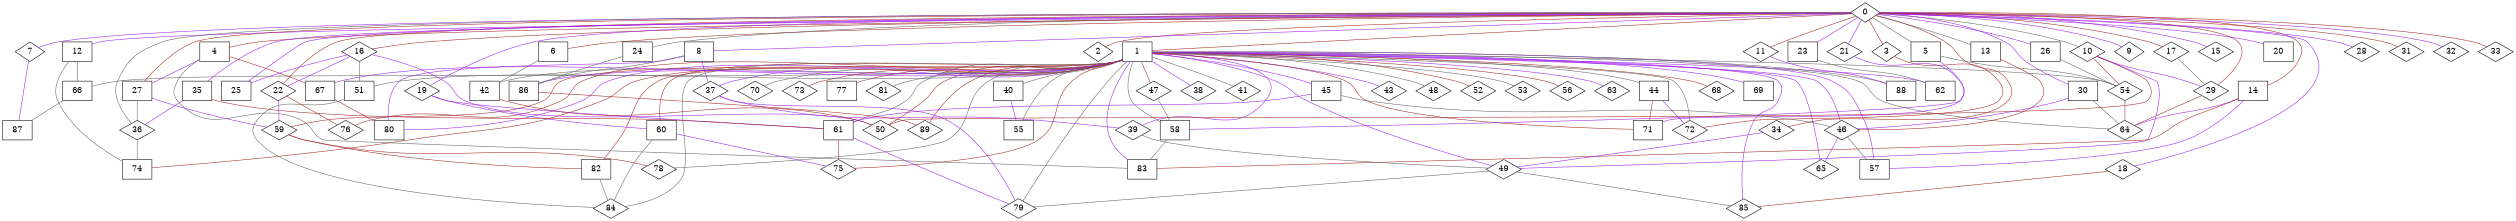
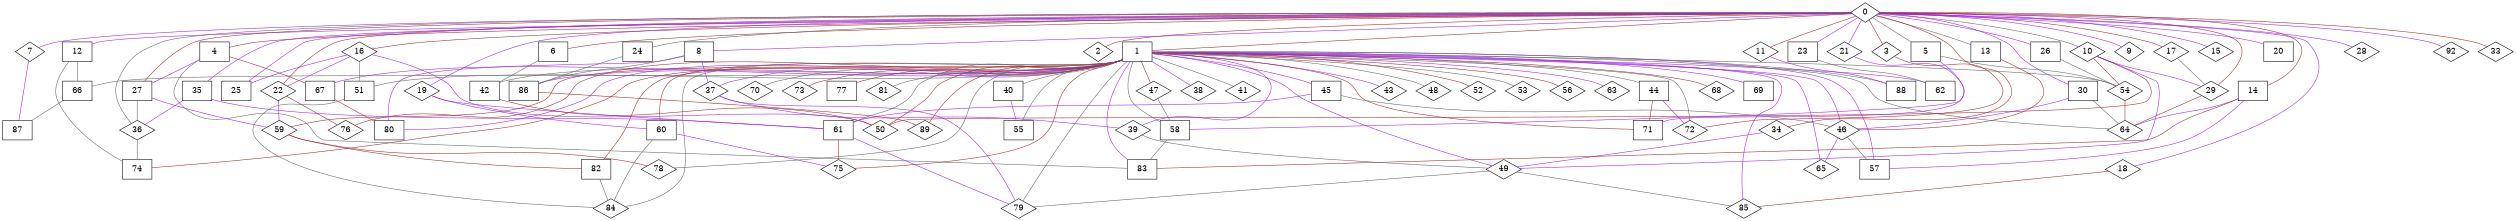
node "31": removed
node "32": label "32" -> "92"
edge "35" -- "61": color brown -> purple
